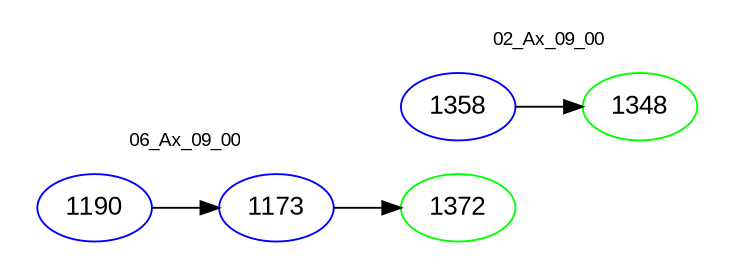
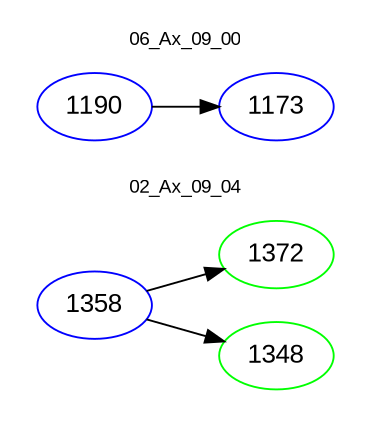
cluster "02_Ax_09_00": label "02_Ax_09_00" -> "02_Ax_09_04"
edge "1173" -> "1372": now "1358" -> "1372"
